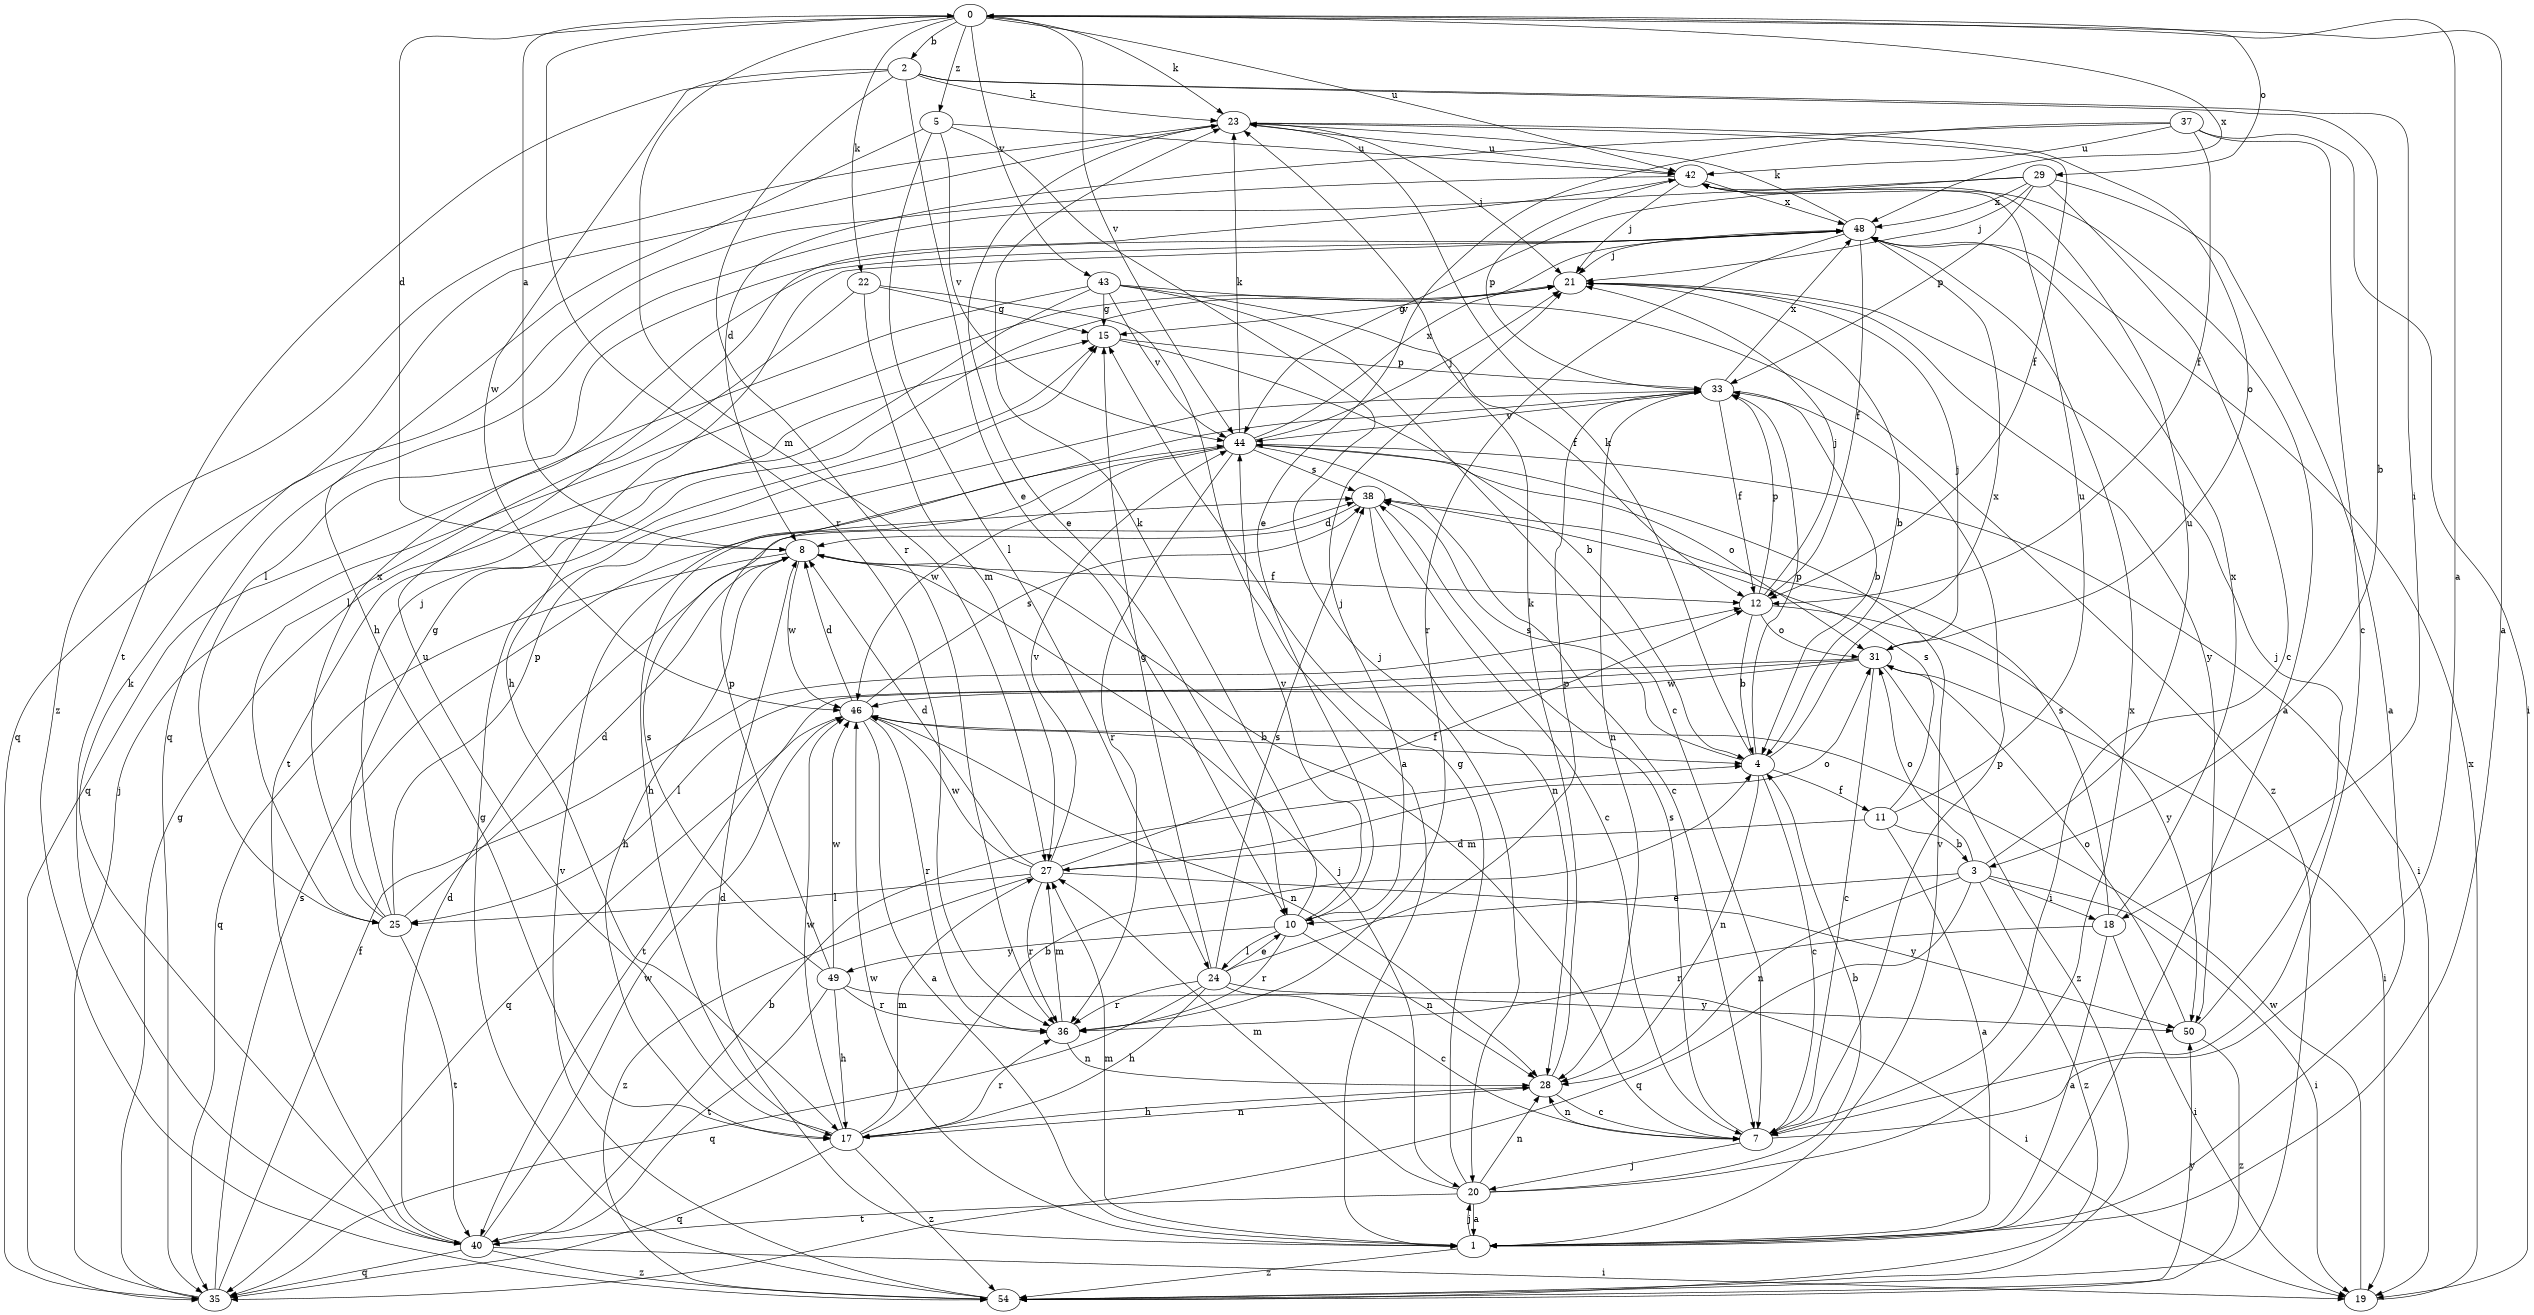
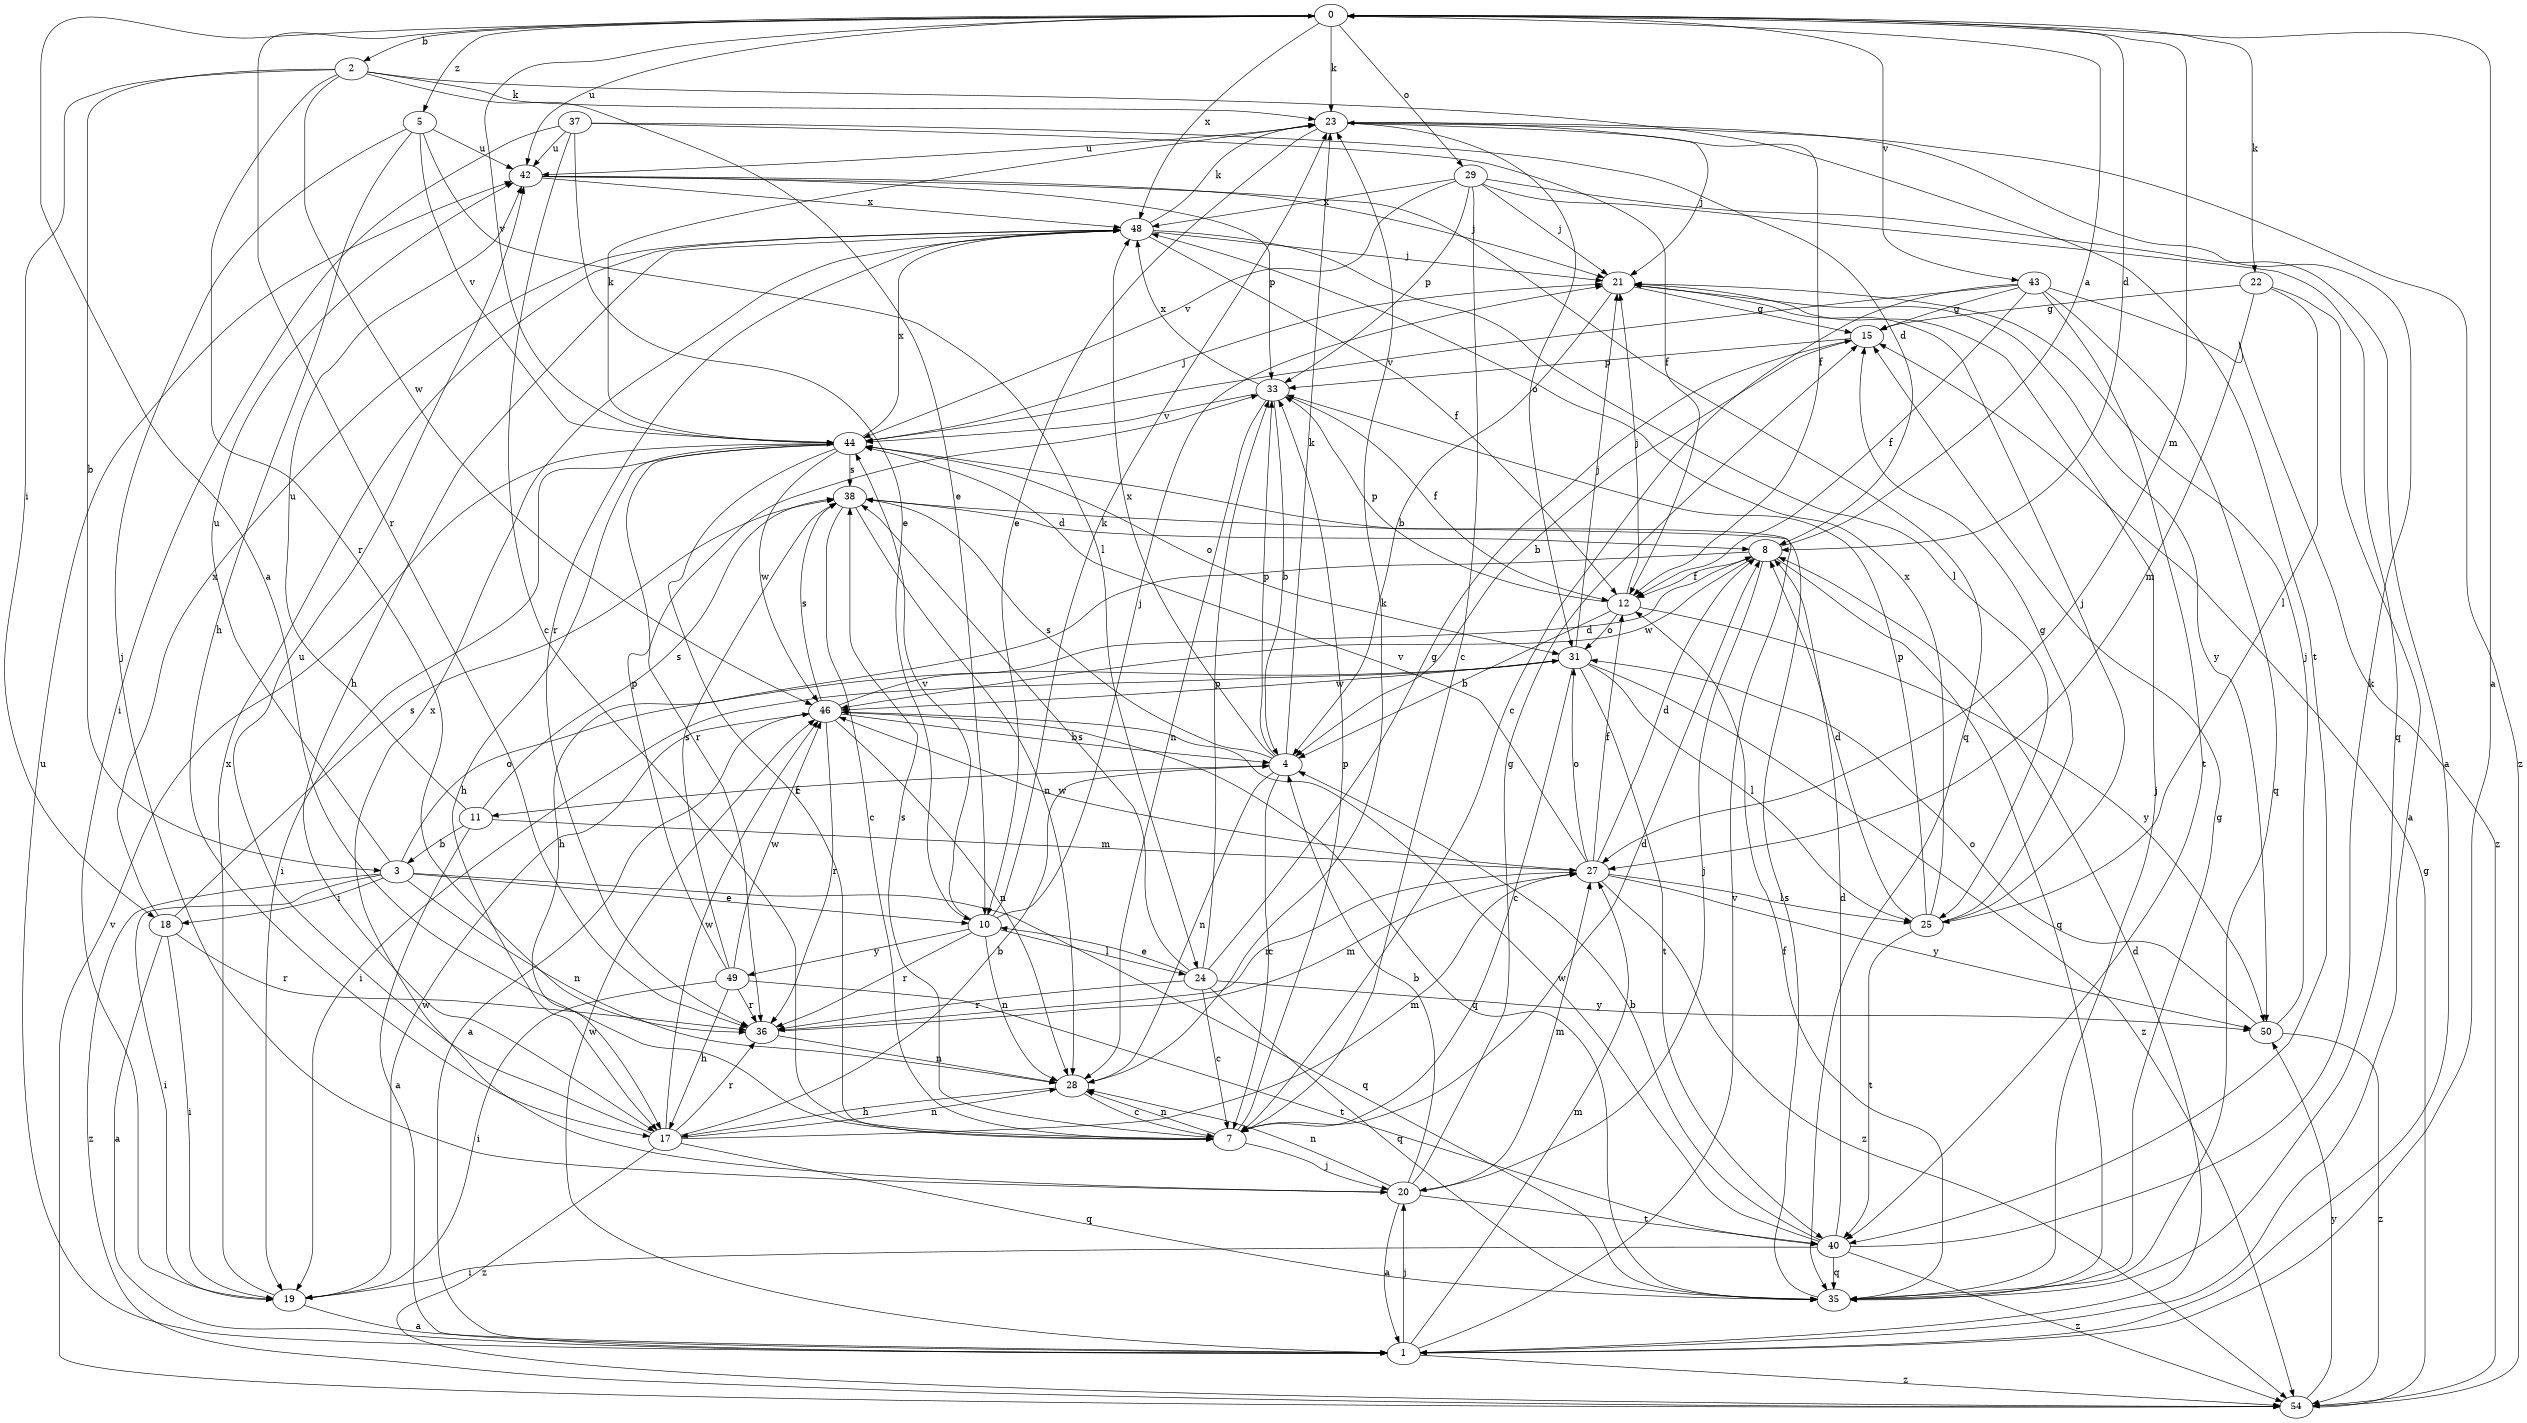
edge "1" -> "42": label "a" -> "u"
edge "24" -> "17": removed, label "h"
edge "19" -> "1": added, label "a"
